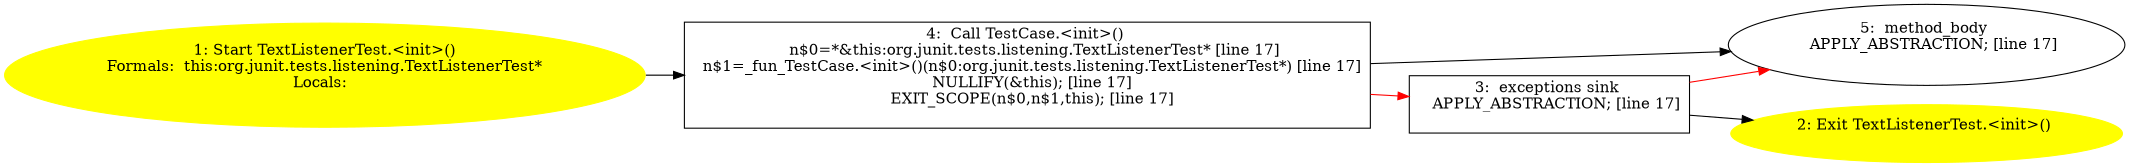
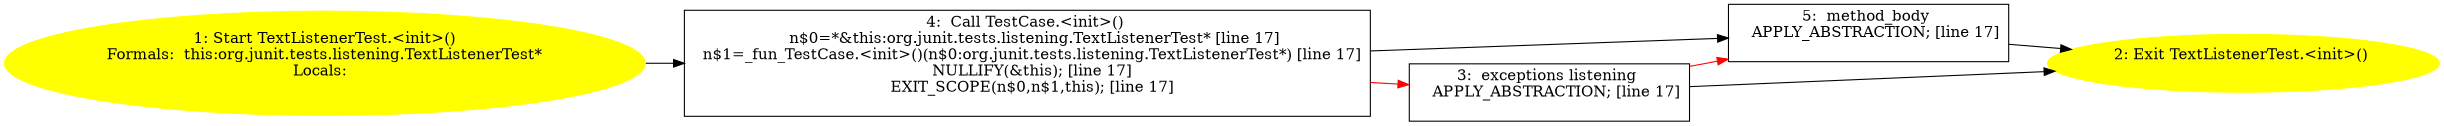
node "5:  method_body APPLY_ABSTRACTION; [line 17]": shape ellipse -> box
edge "5:  method_body APPLY_ABSTRACTION; [line 17]" -> "2: Exit TextListenerTest.<init>()": added
node "3:  exceptions sink APPLY_ABSTRACTION; [line 17]": label "3:  exceptions sink APPLY_ABSTRACTION; [line 17]" -> "3:  exceptions listening APPLY_ABSTRACTION; [line 17]"
